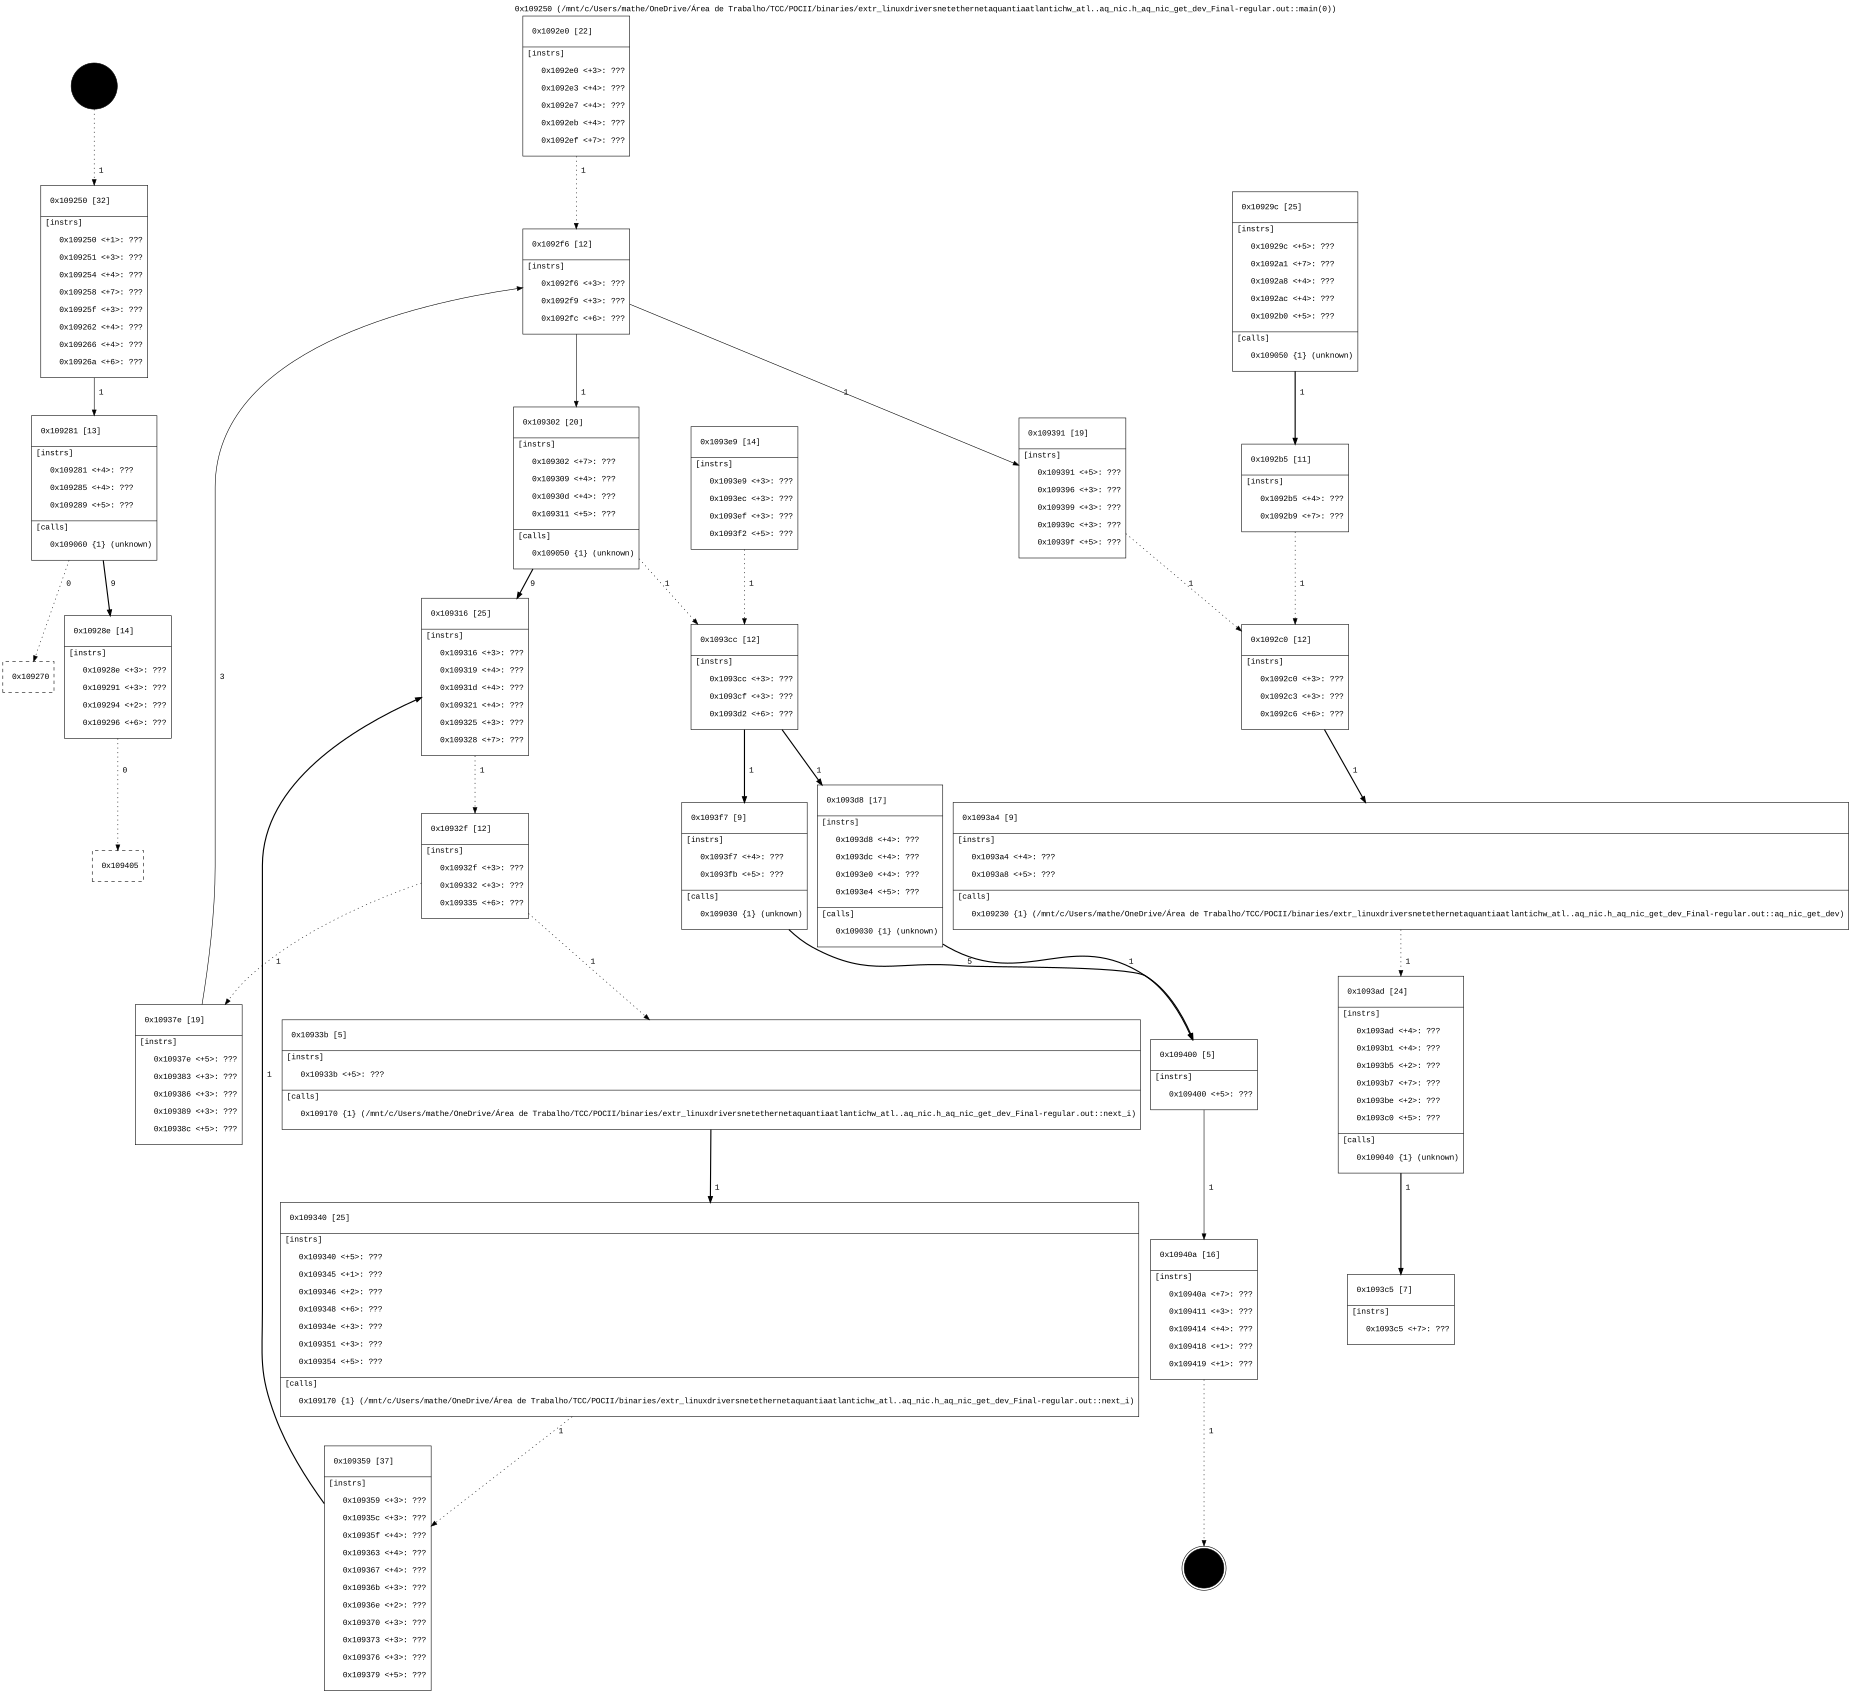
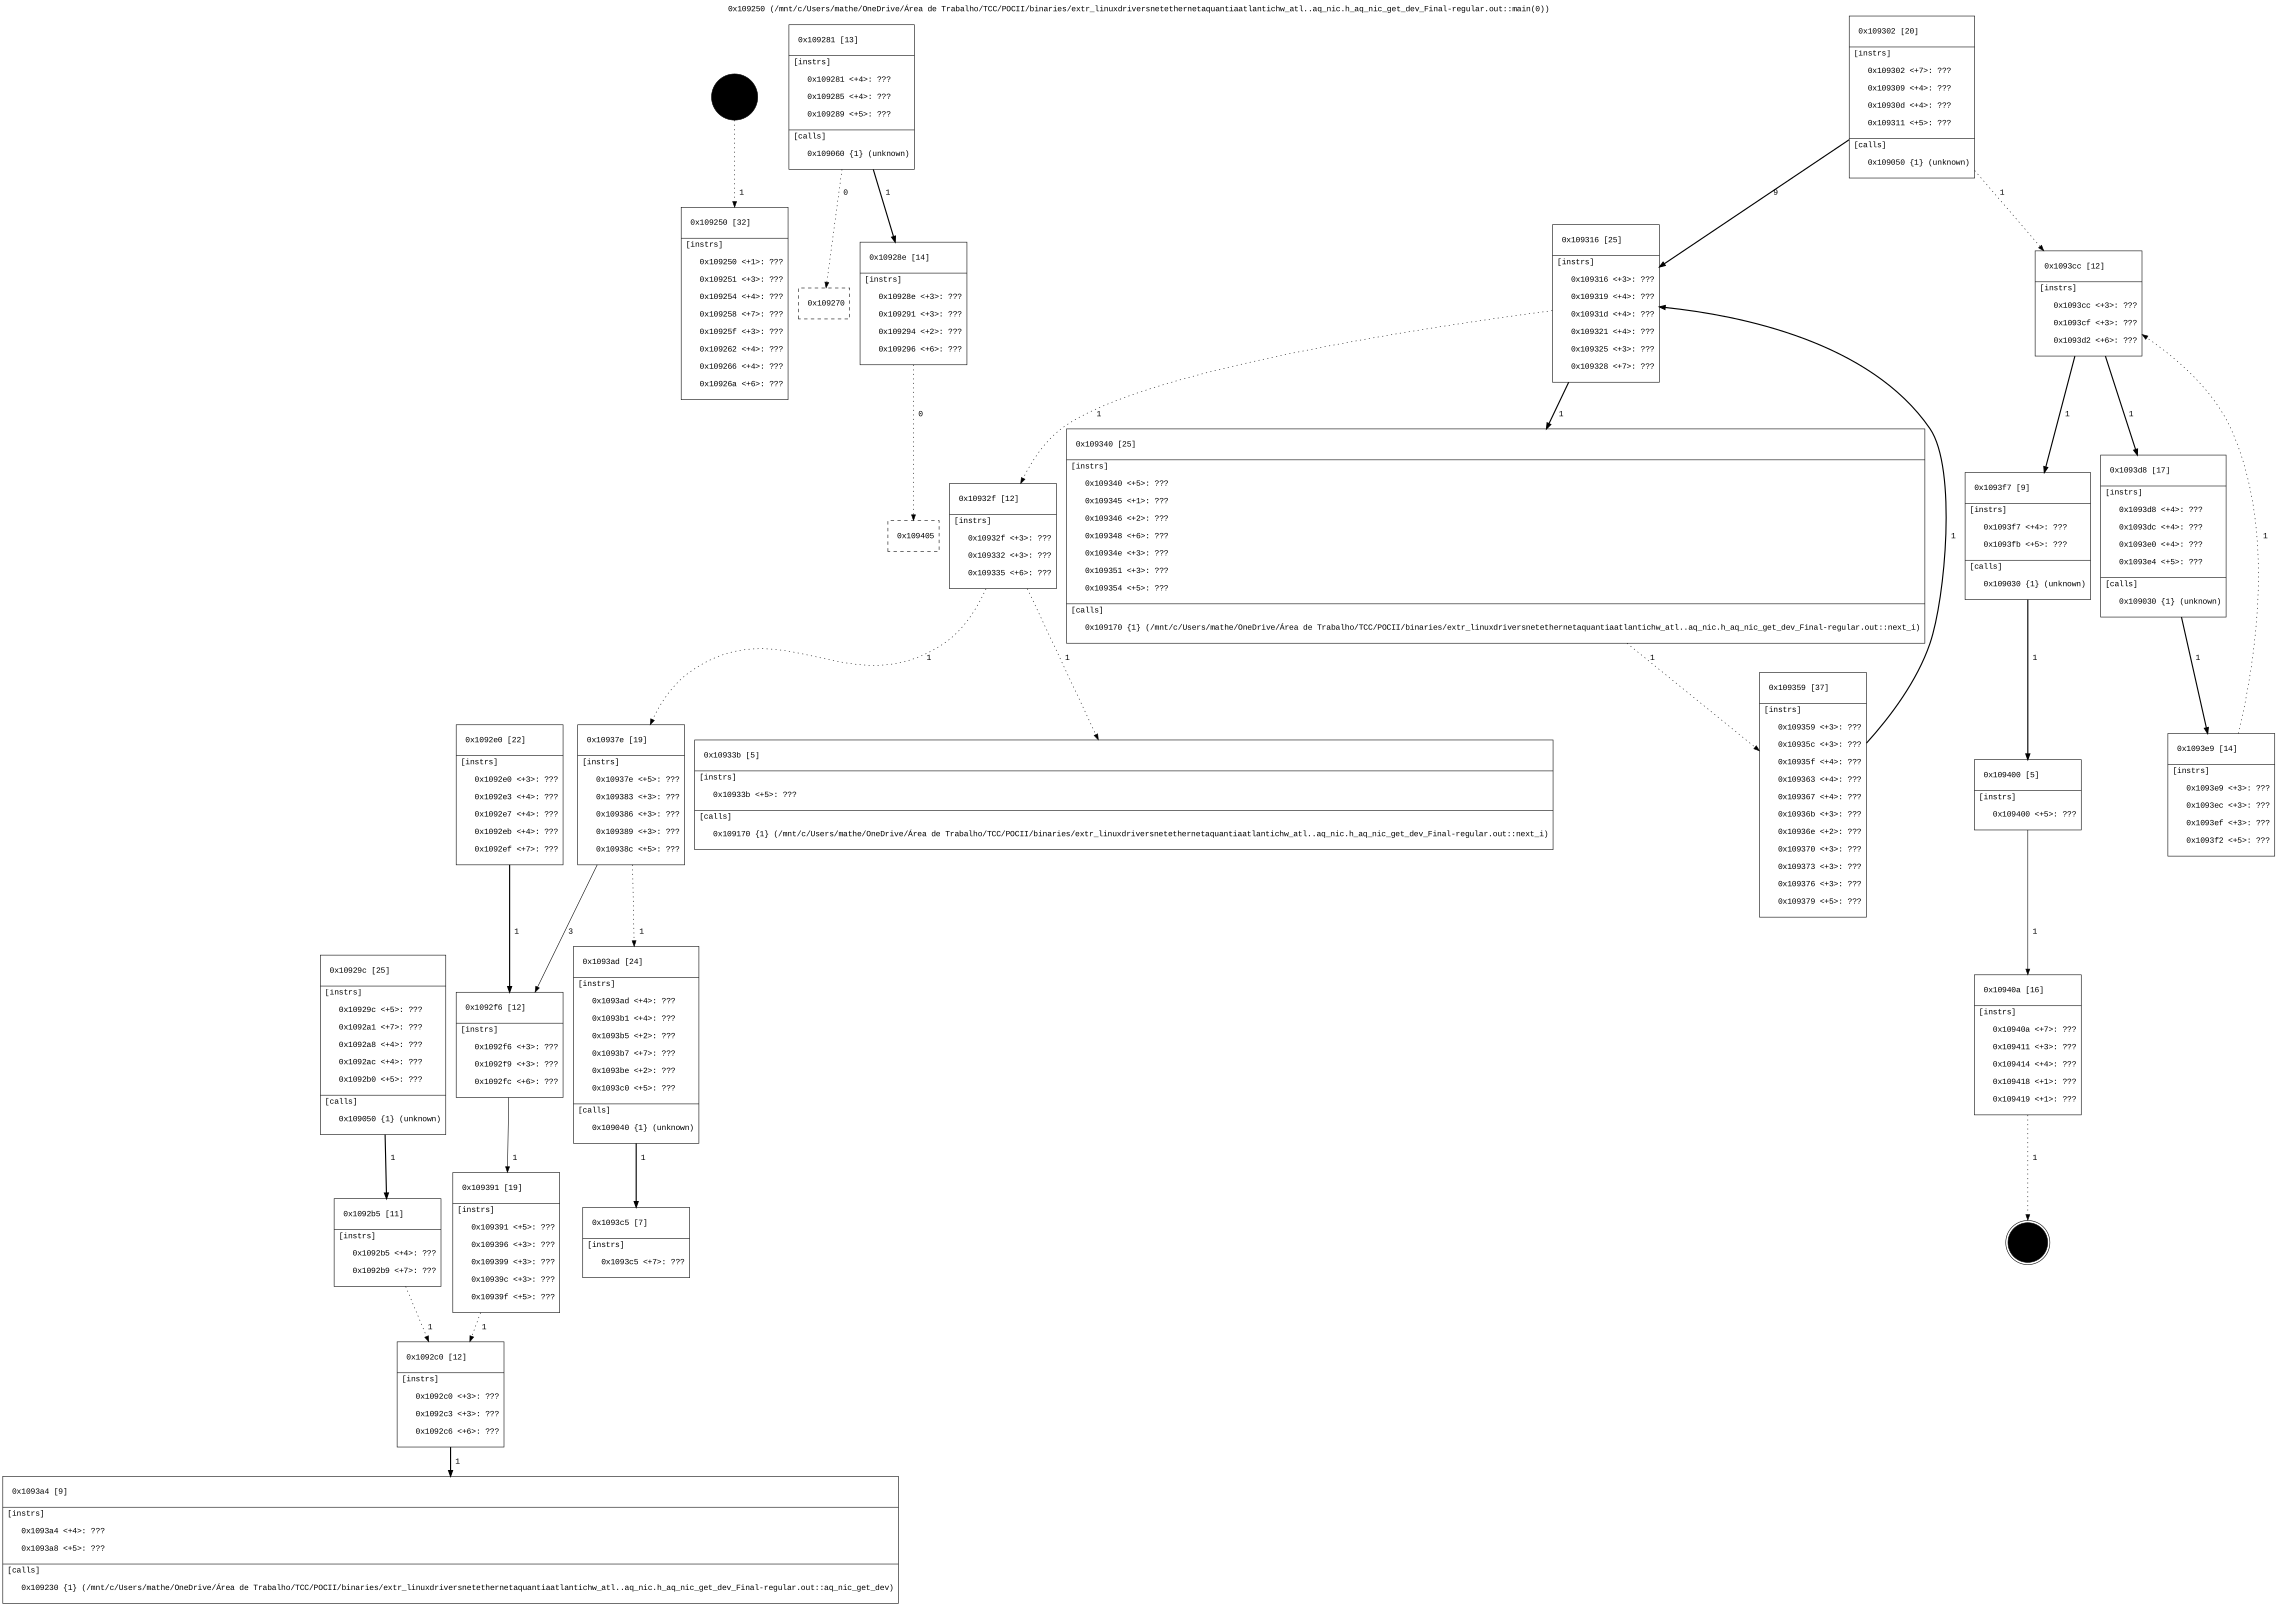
edge "0x1092e0 [22]" -> "0x1092f6 [12]": style dotted -> bold
edge "0x1092f6 [12]" -> "0x109302 [20]": removed, label "1"
edge "0x109250 [32]" -> "0x109281 [13]": removed, label "1"
edge "0x109281 [13]" -> "0x10928e [14]": label " 9" -> " 1"
edge "0x1093a4 [9]" -> "0x1093ad [24]": now "0x10937e [19]" -> "0x1093ad [24]"
edge "0x1093d8 [17]" -> "0x109400 [5]": now "0x1093d8 [17]" -> "0x1093e9 [14]"
edge "0x1093f7 [9]" -> "0x109400 [5]": label " 5" -> " 1"
edge "0x10933b [5]" -> "0x109340 [25]": now "0x109316 [25]" -> "0x109340 [25]"
